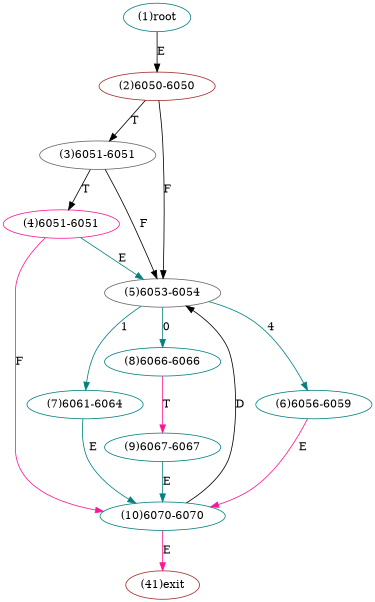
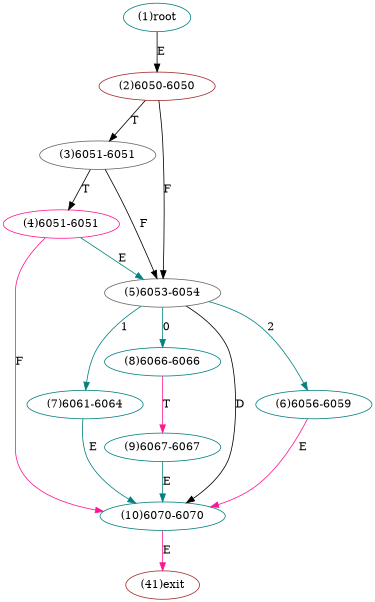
edge "(5)6053-6054" -> "(6)6056-6059": label "4" -> "2"
edge "(10)6070-6070" -> "(5)6053-6054": reversed
